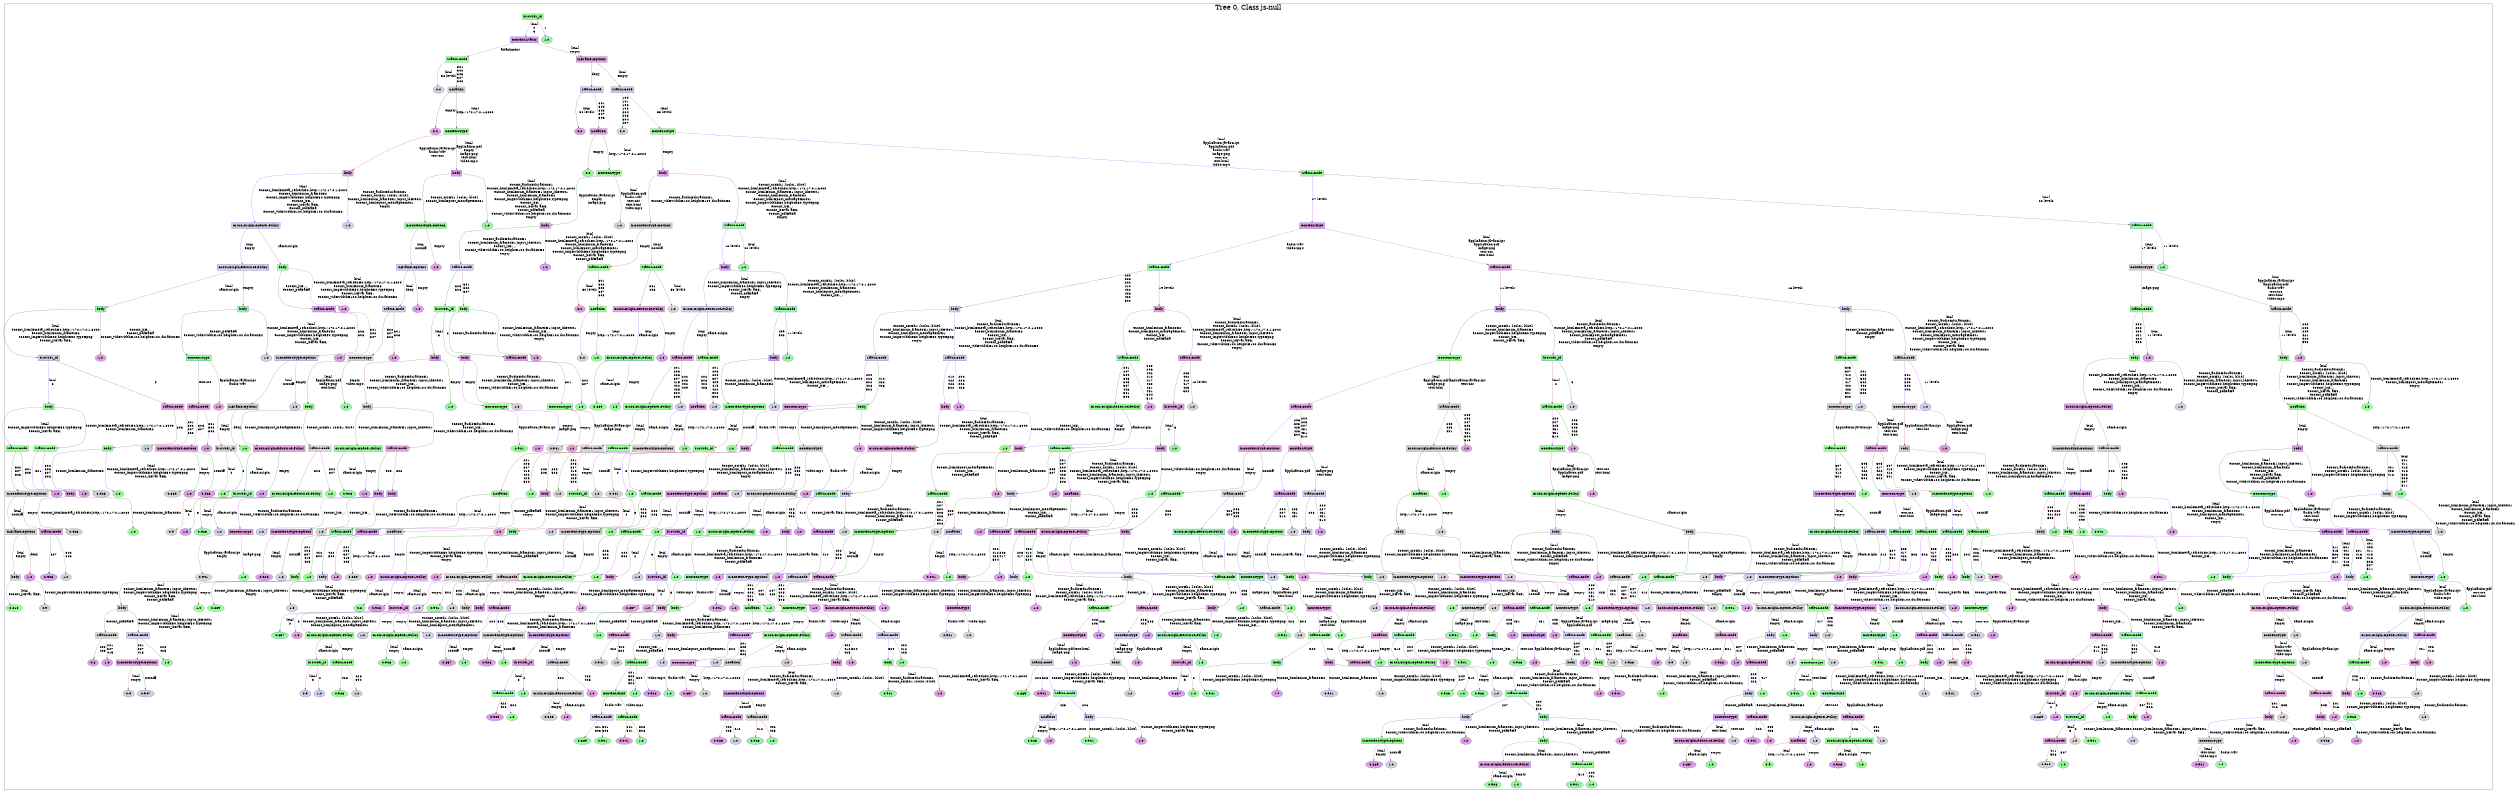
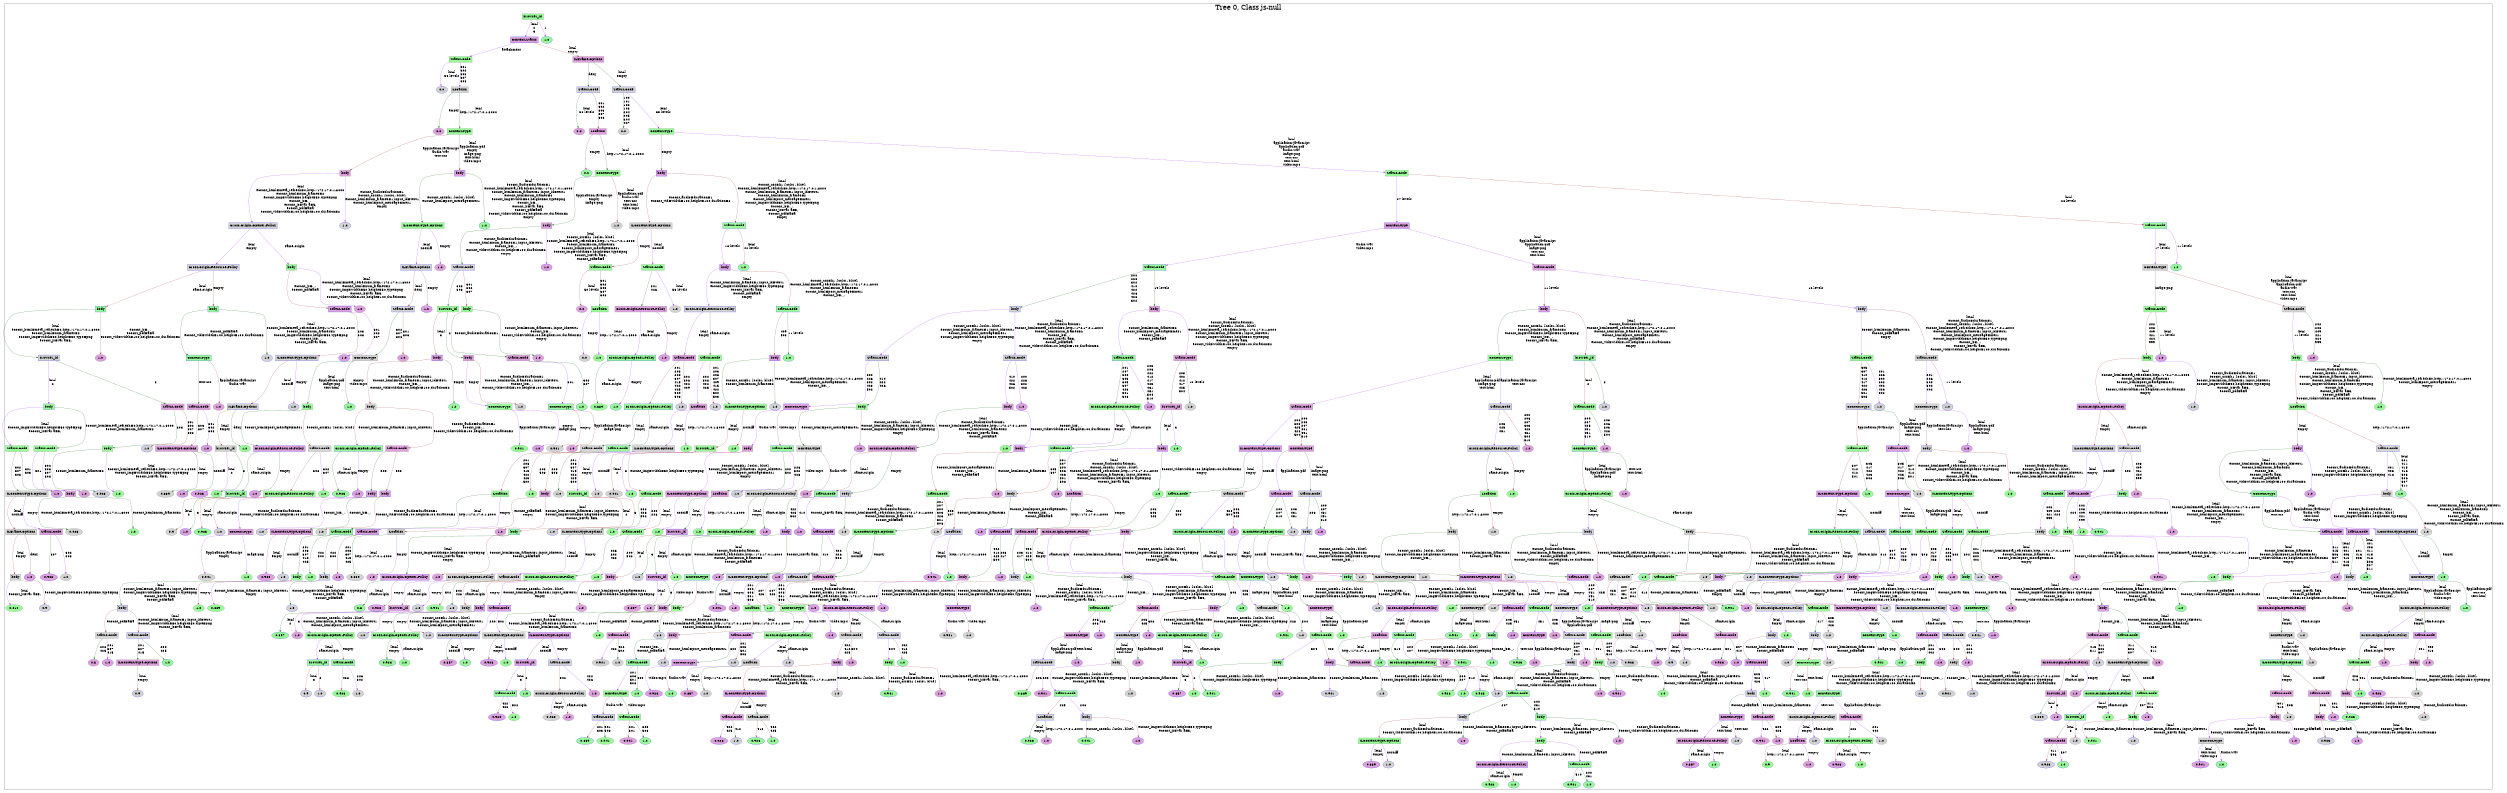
node "0.947": removed
